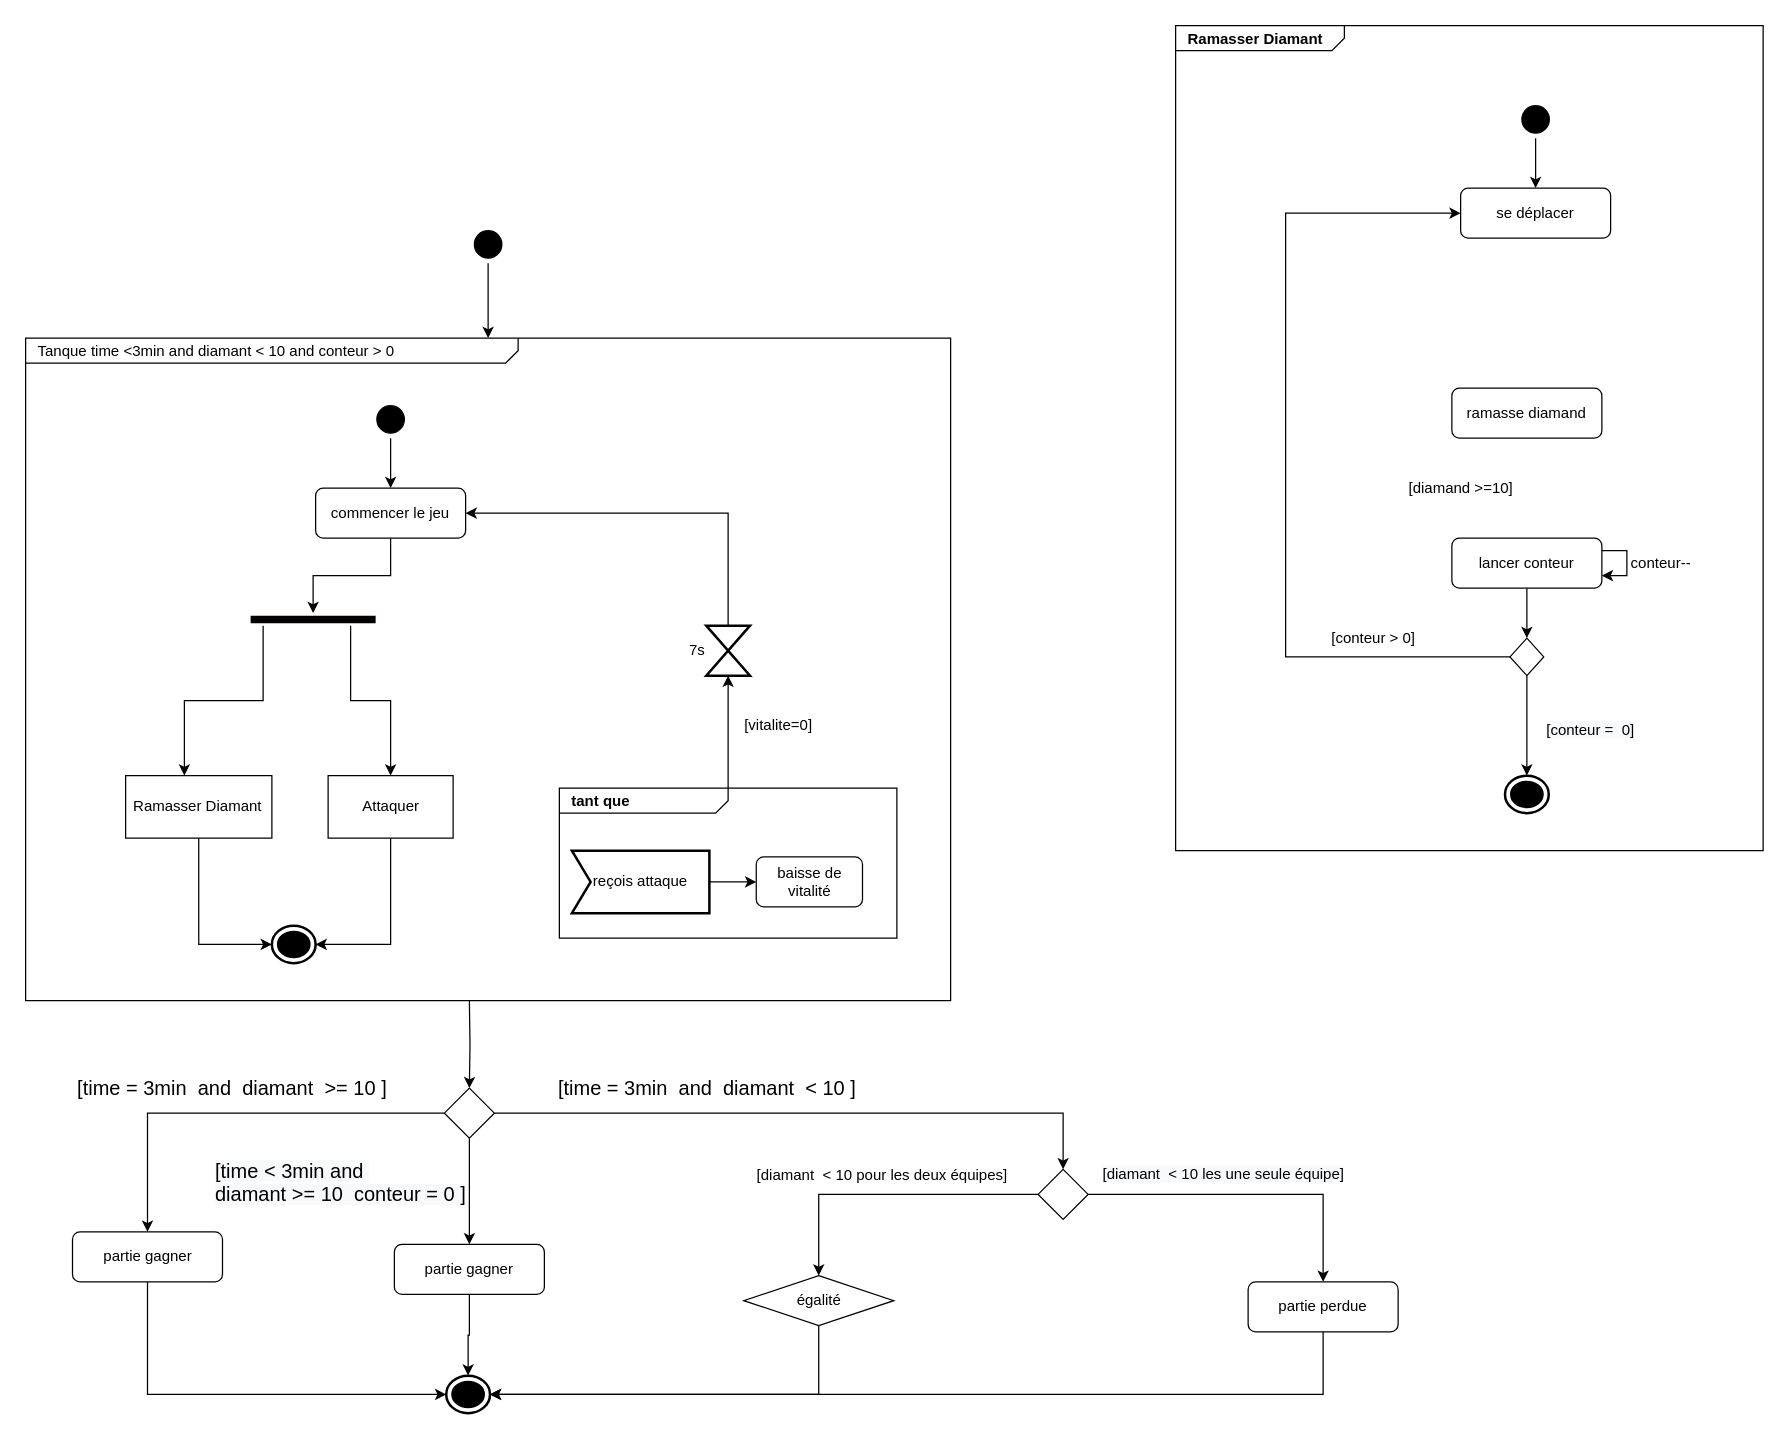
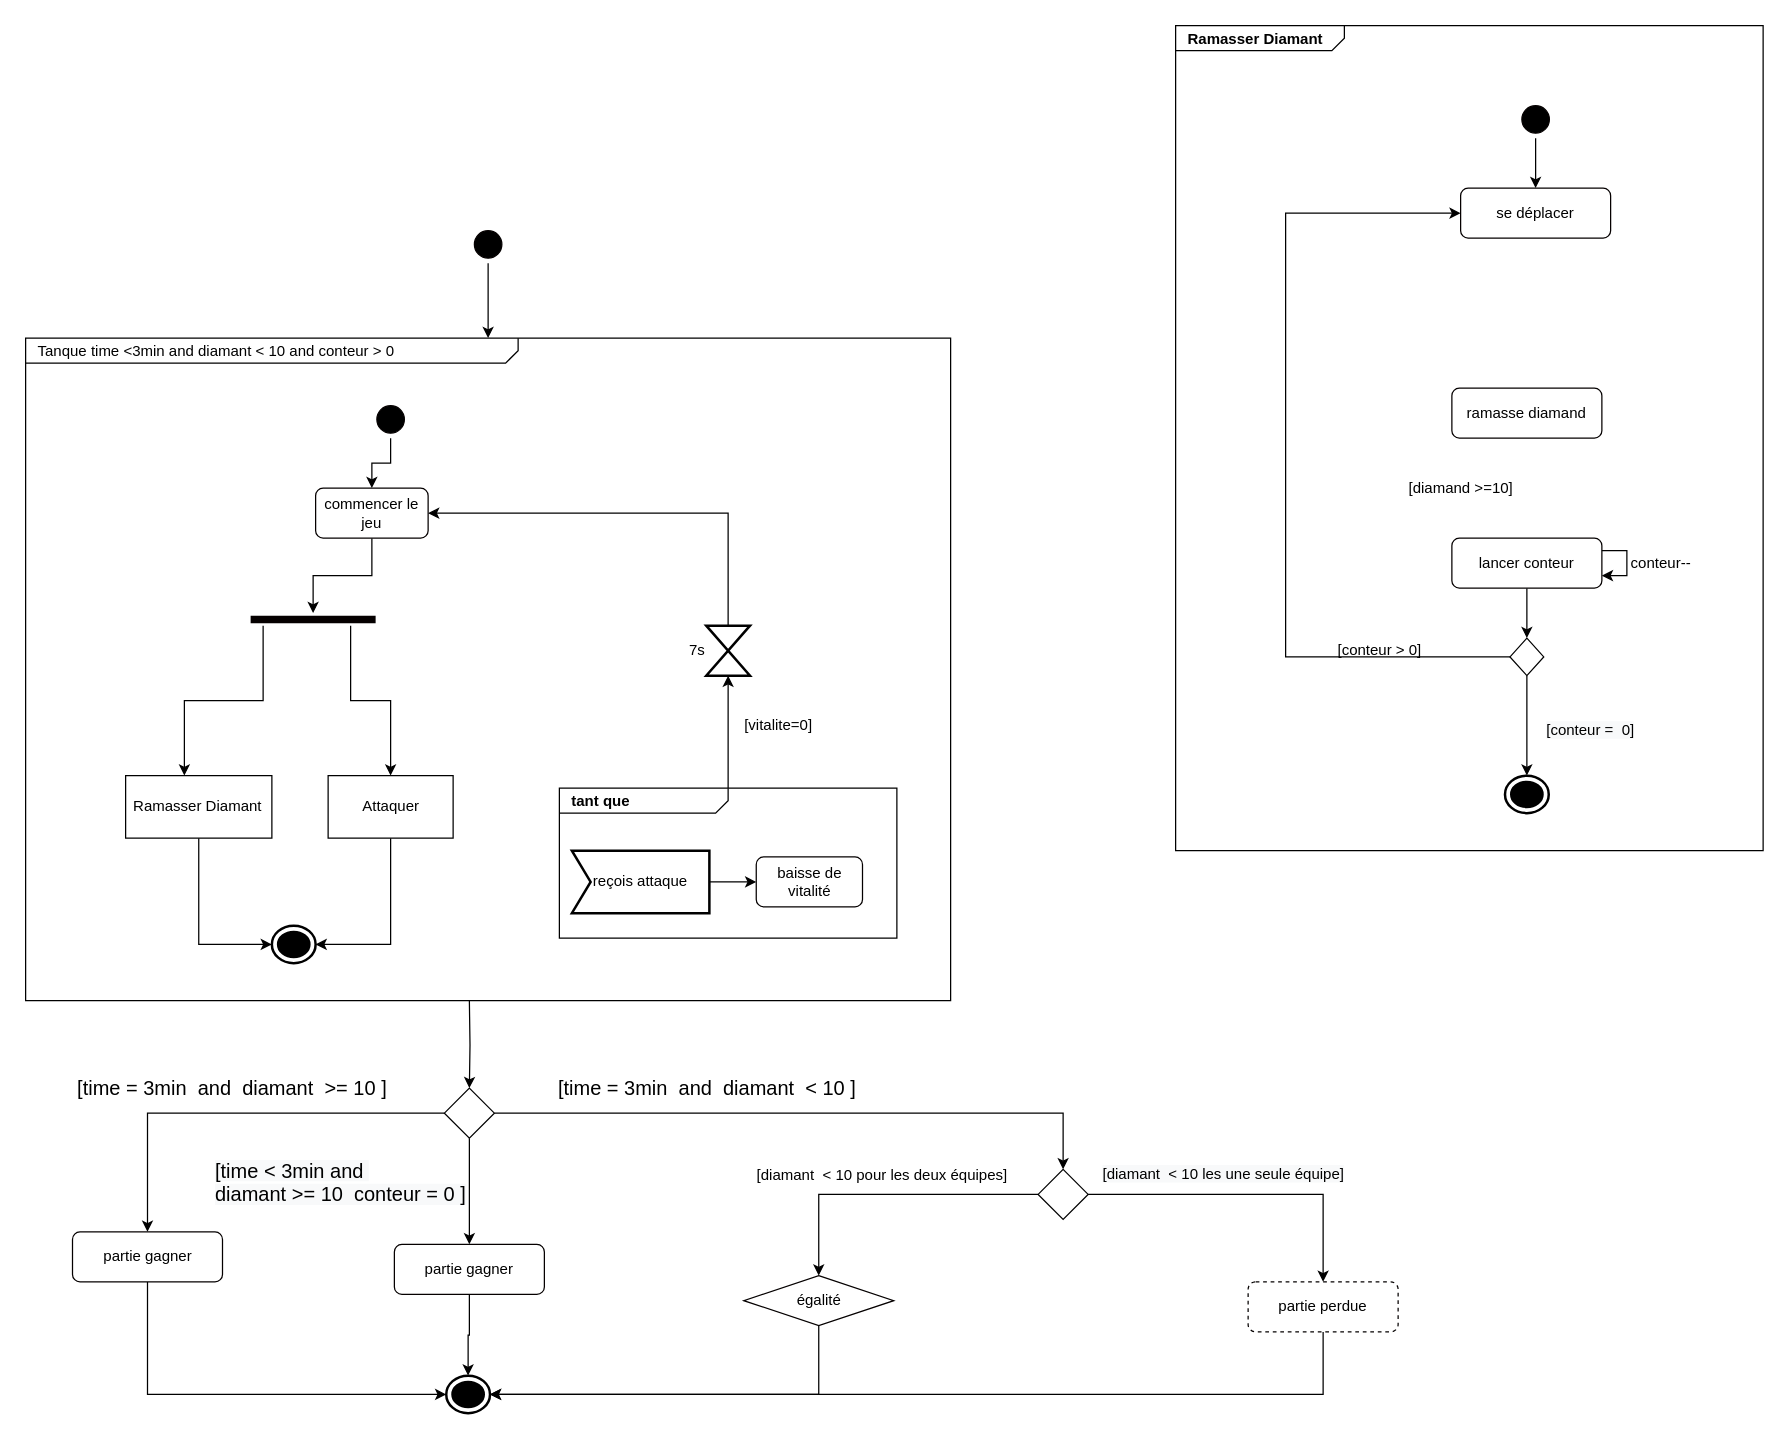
node "commencer le jeu": size 150x50 -> 113x50
node "[conteur > 0]": moved (1373, 638) -> (1379, 651)
node "partie perdue": style solid -> dashed
